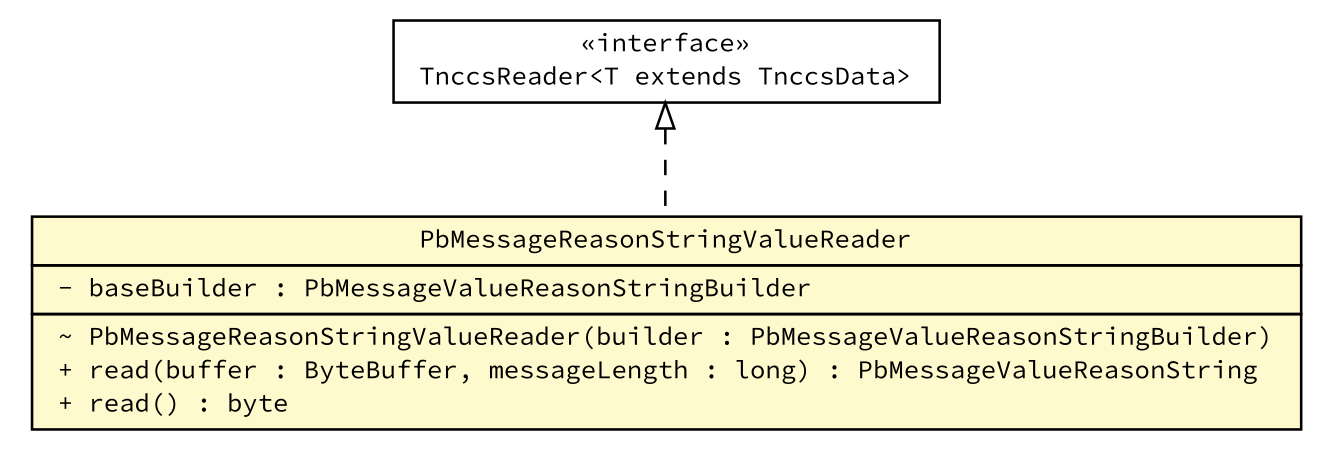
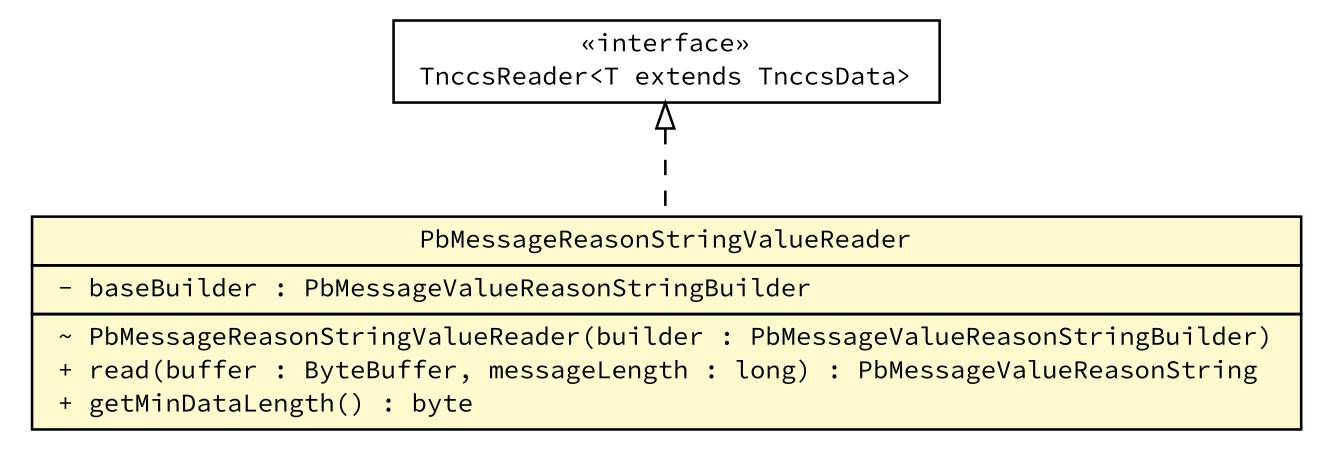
node "PbMessageReasonStringValueReader": text "+ read() : byte" -> "+ getMinDataLength() : byte"
